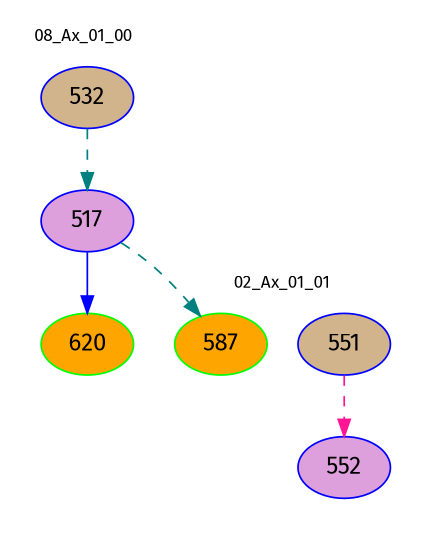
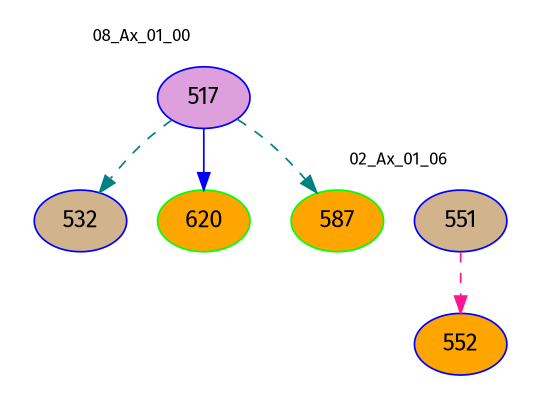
edge "532" -> "517": reversed
cluster "02_Ax_01_01": label "02_Ax_01_01" -> "02_Ax_01_06"
node "552": fillcolor plum -> orange
